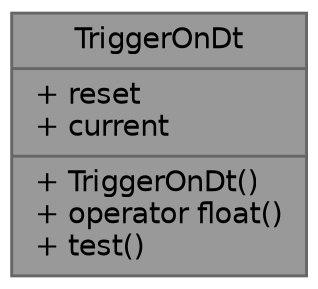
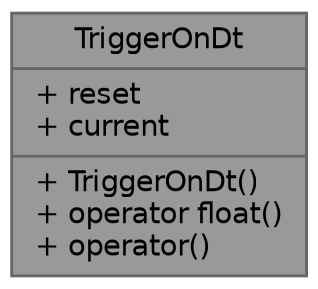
node "TriggerOnDt": text "+ test()" -> "+ operator()"
